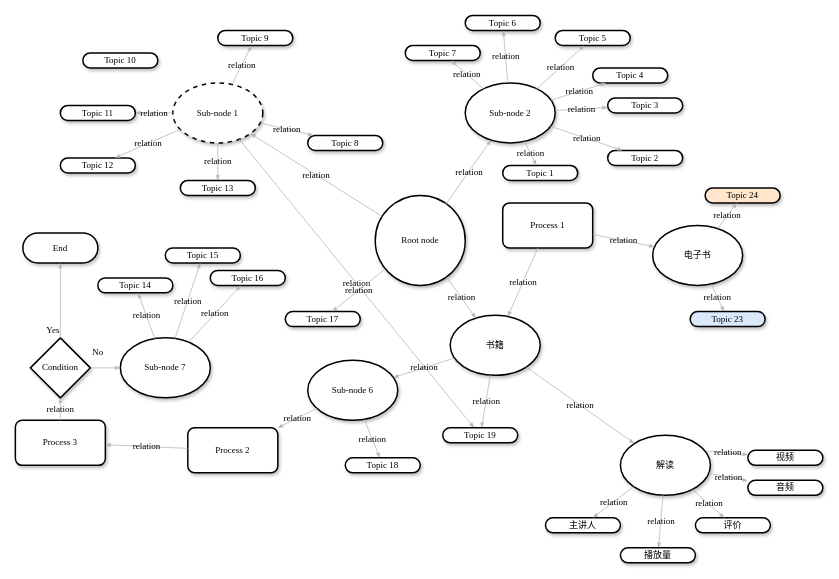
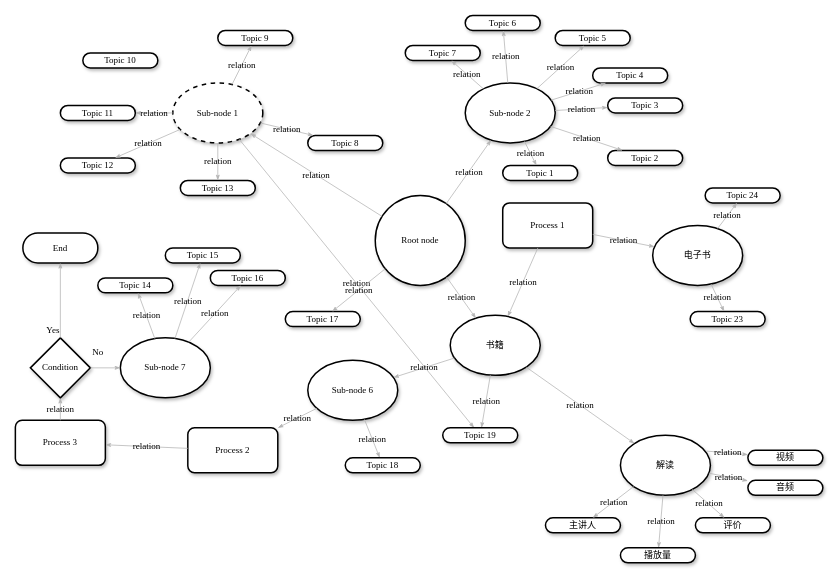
node "Topic 24": fillcolor #ffe6cc -> #ffffff
node "Topic 23": fillcolor #dae8fc -> #ffffff
